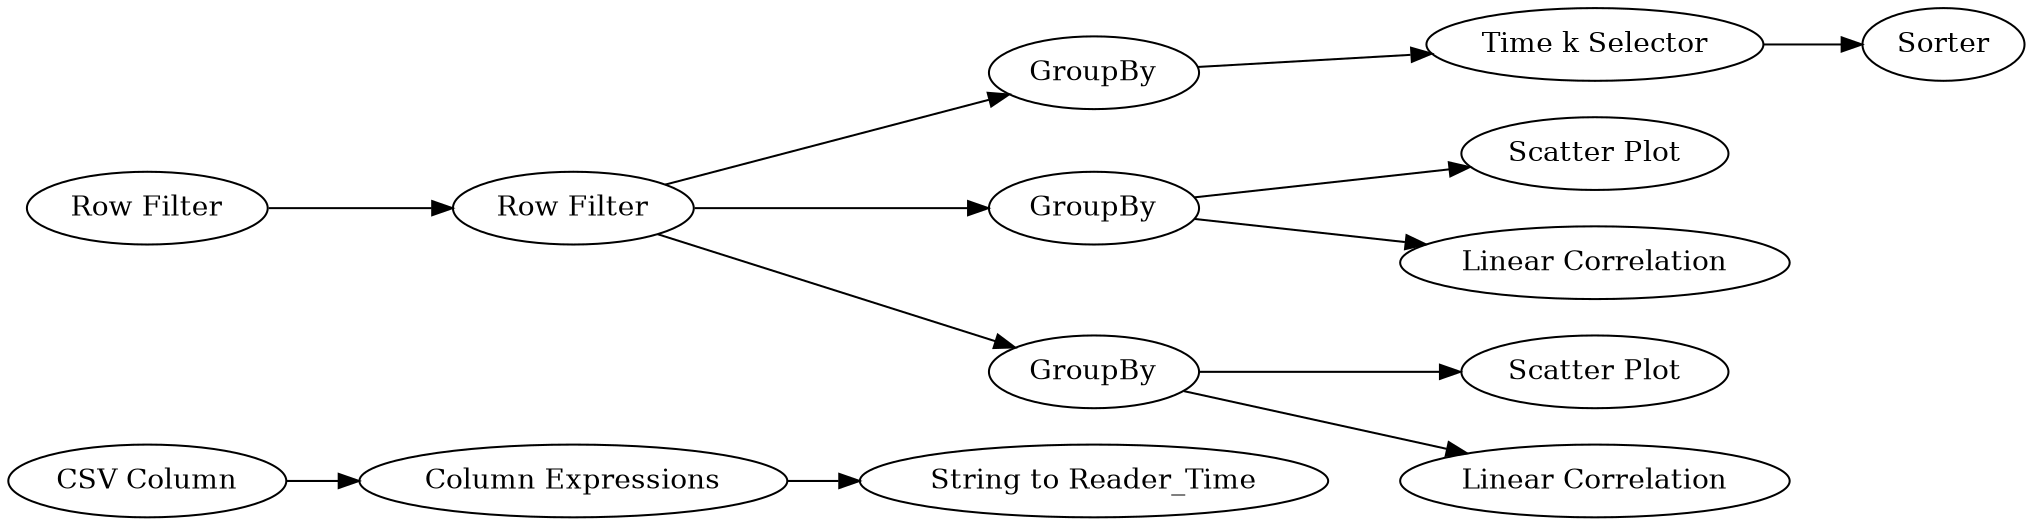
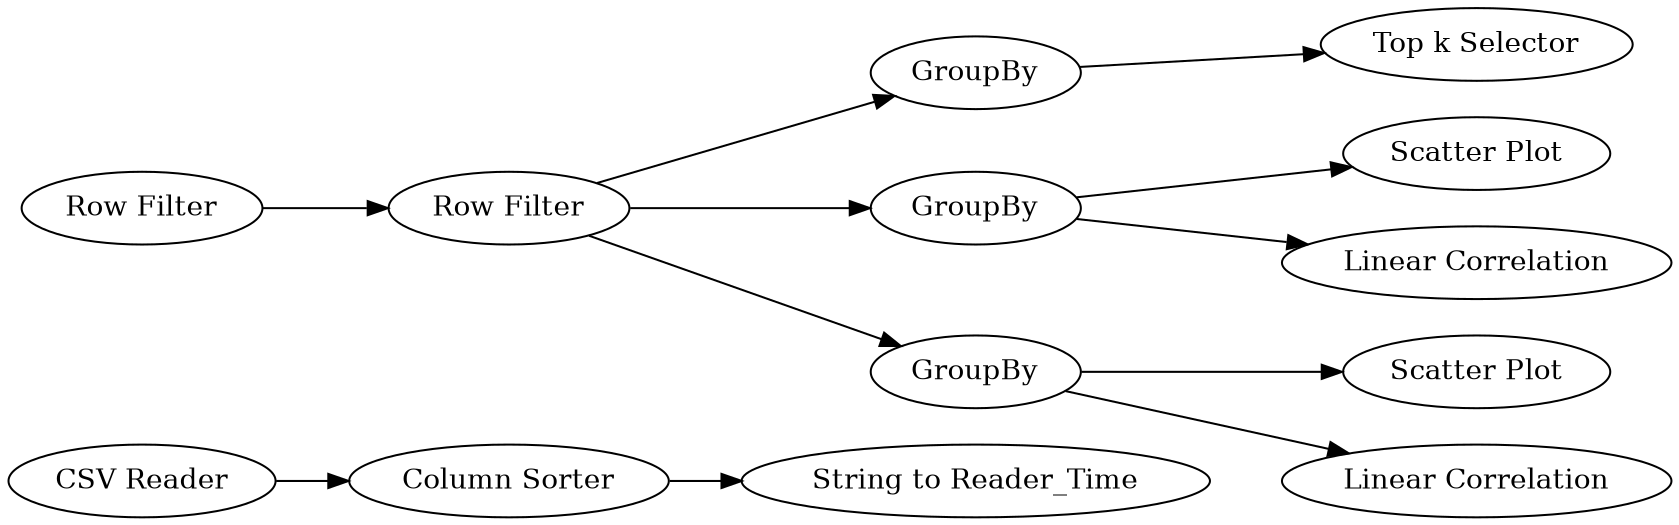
node "Time k Selector": label "Time k Selector" -> "Top k Selector"
node "Sorter": removed
node "CSV Column": label "CSV Column" -> "CSV Reader"
node "Column Expressions": label "Column Expressions" -> "Column Sorter"
